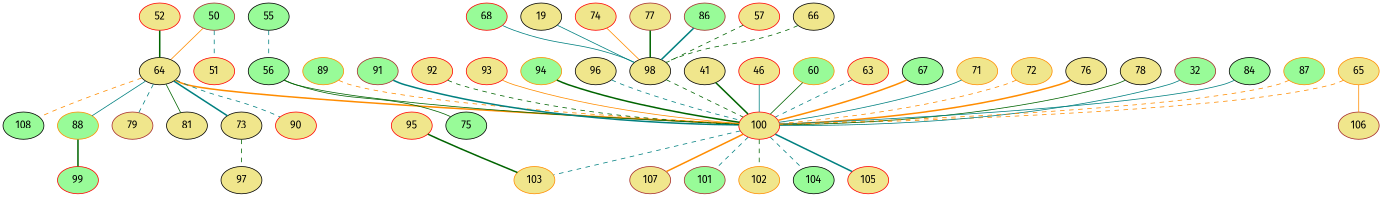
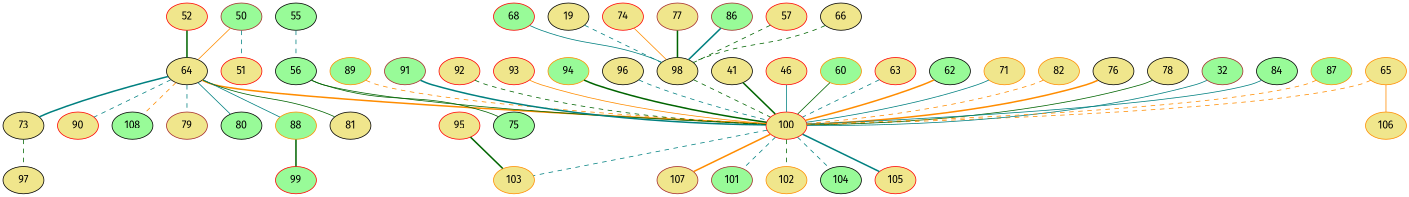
edge "19" -- "98": style solid -> dashed
node "67": label "67" -> "62"
node "72": label "72" -> "82"
node "80": added
node "106": color brown -> darkorange
